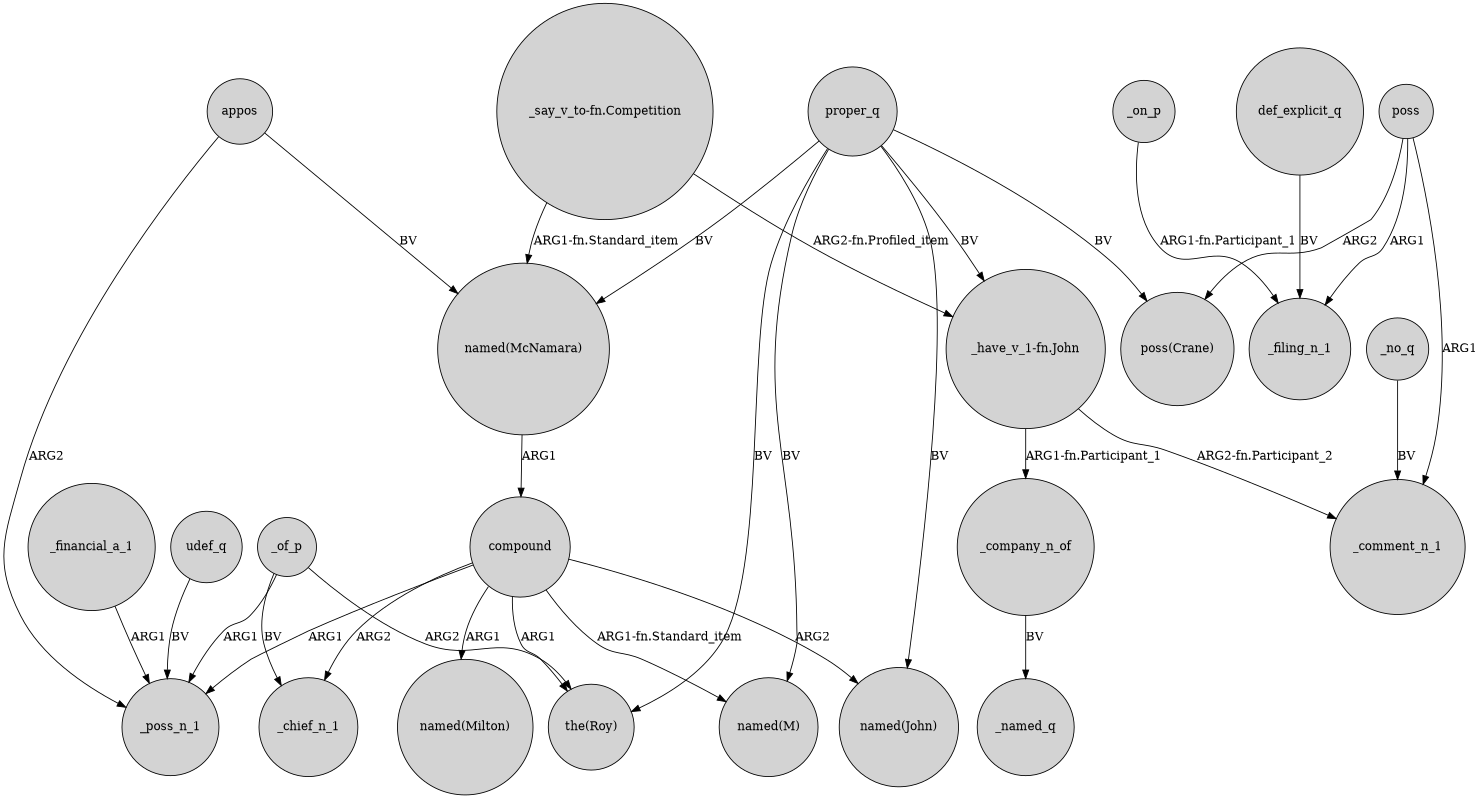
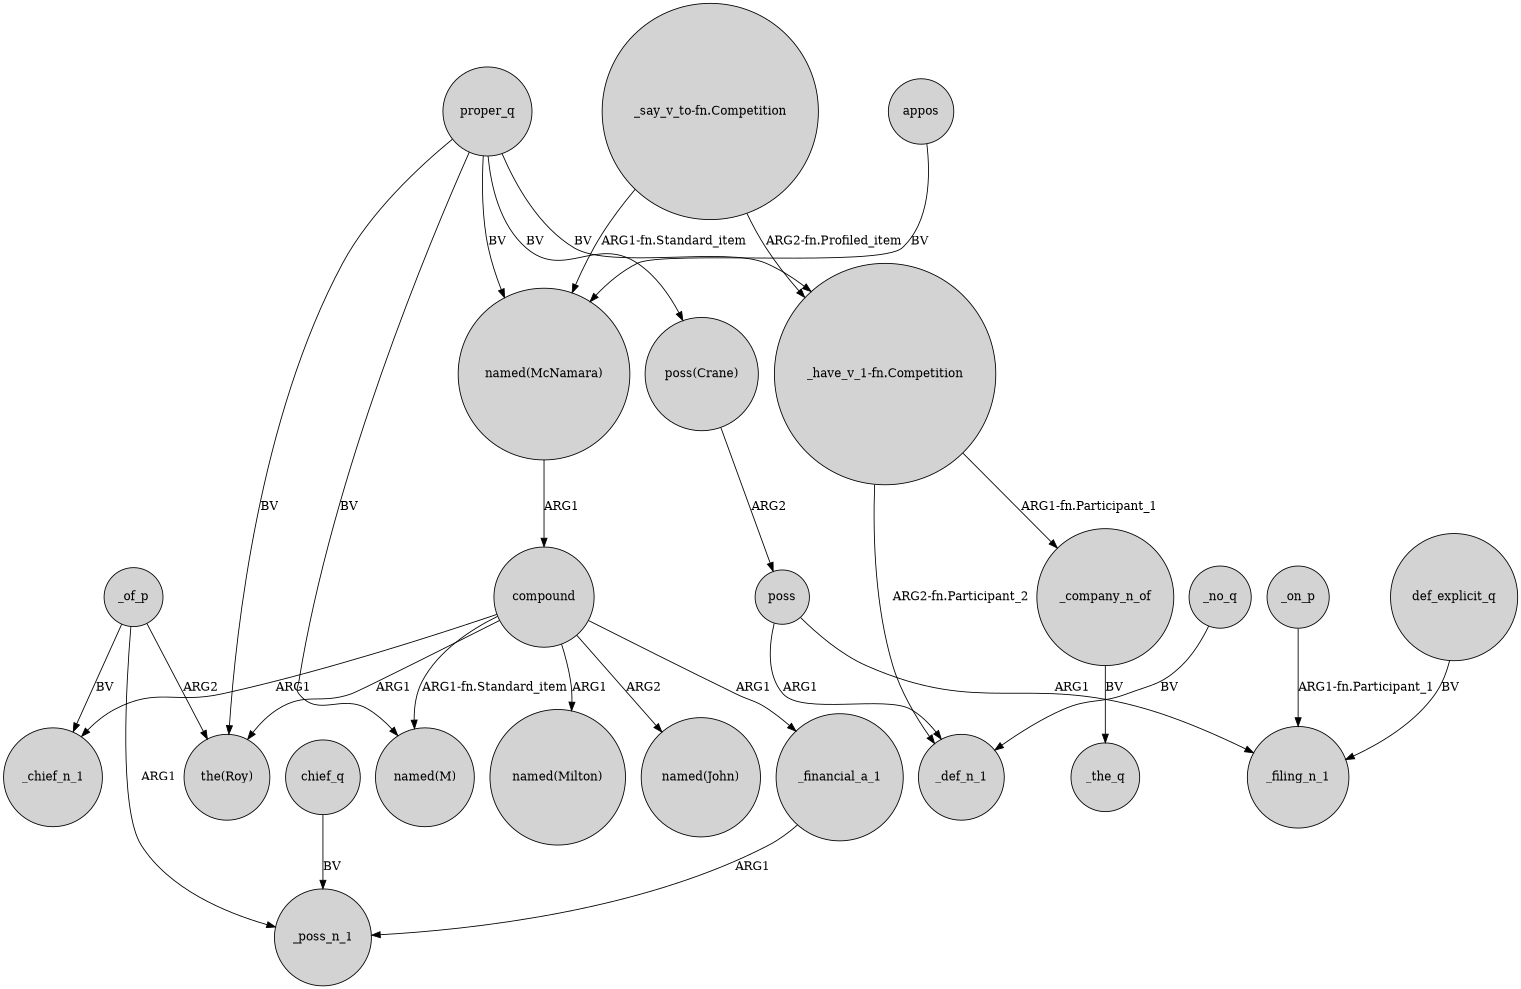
edge "poss" -> "poss(Crane)": reversed
node "_have_v_1-fn.John": label "_have_v_1-fn.John" -> "_have_v_1-fn.Competition"
edge "proper_q" -> "named(John)": removed, label "BV"
edge "appos" -> "_poss_n_1": removed, label "ARG2"
node "udef_q": label "udef_q" -> "chief_q"
node "_comment_n_1": label "_comment_n_1" -> "_def_n_1"
edge "compound" -> "_poss_n_1": now "compound" -> "_financial_a_1"
edge "compound" -> "_chief_n_1": label "ARG2" -> "ARG1"
node "_named_q": label "_named_q" -> "_the_q"
